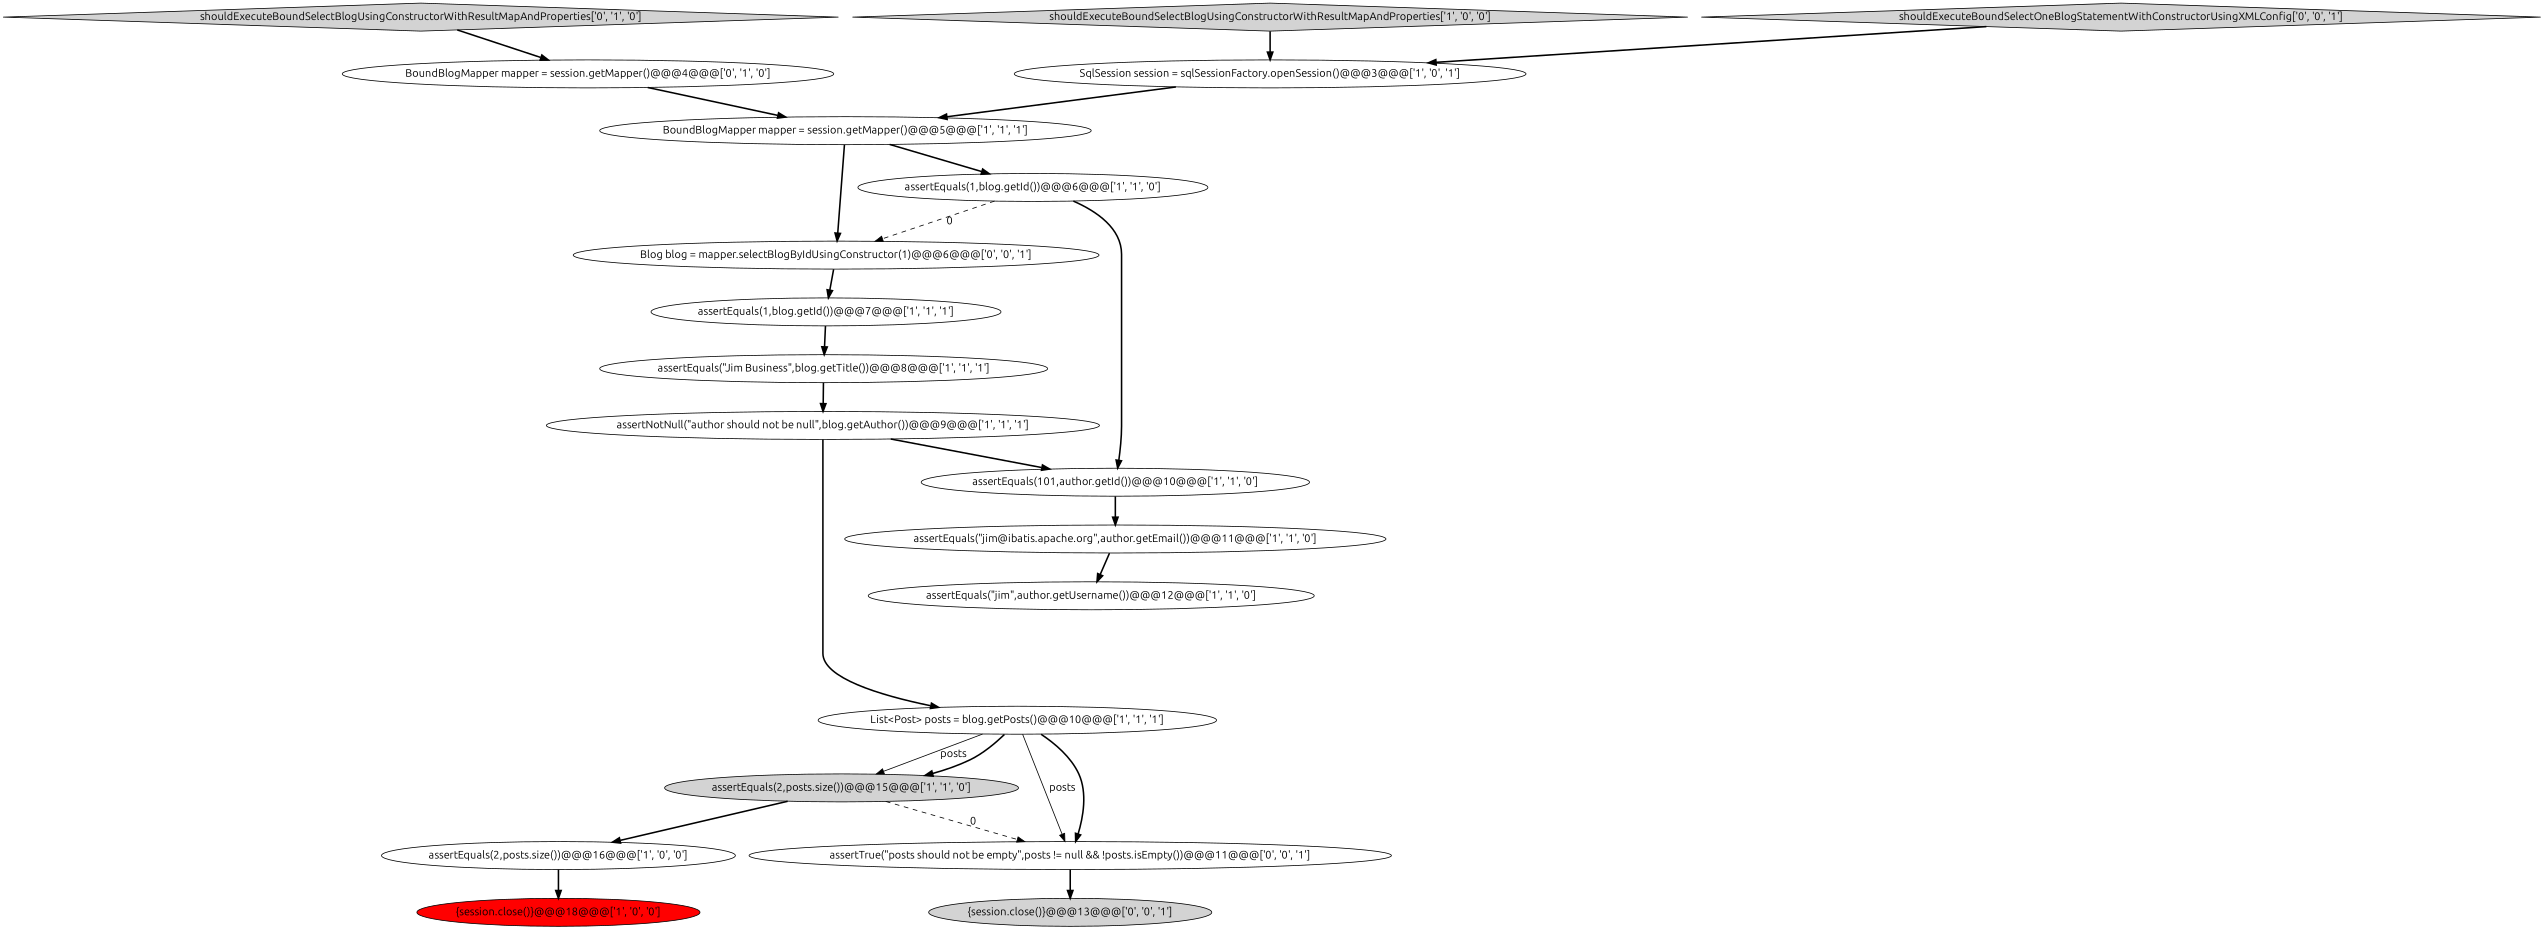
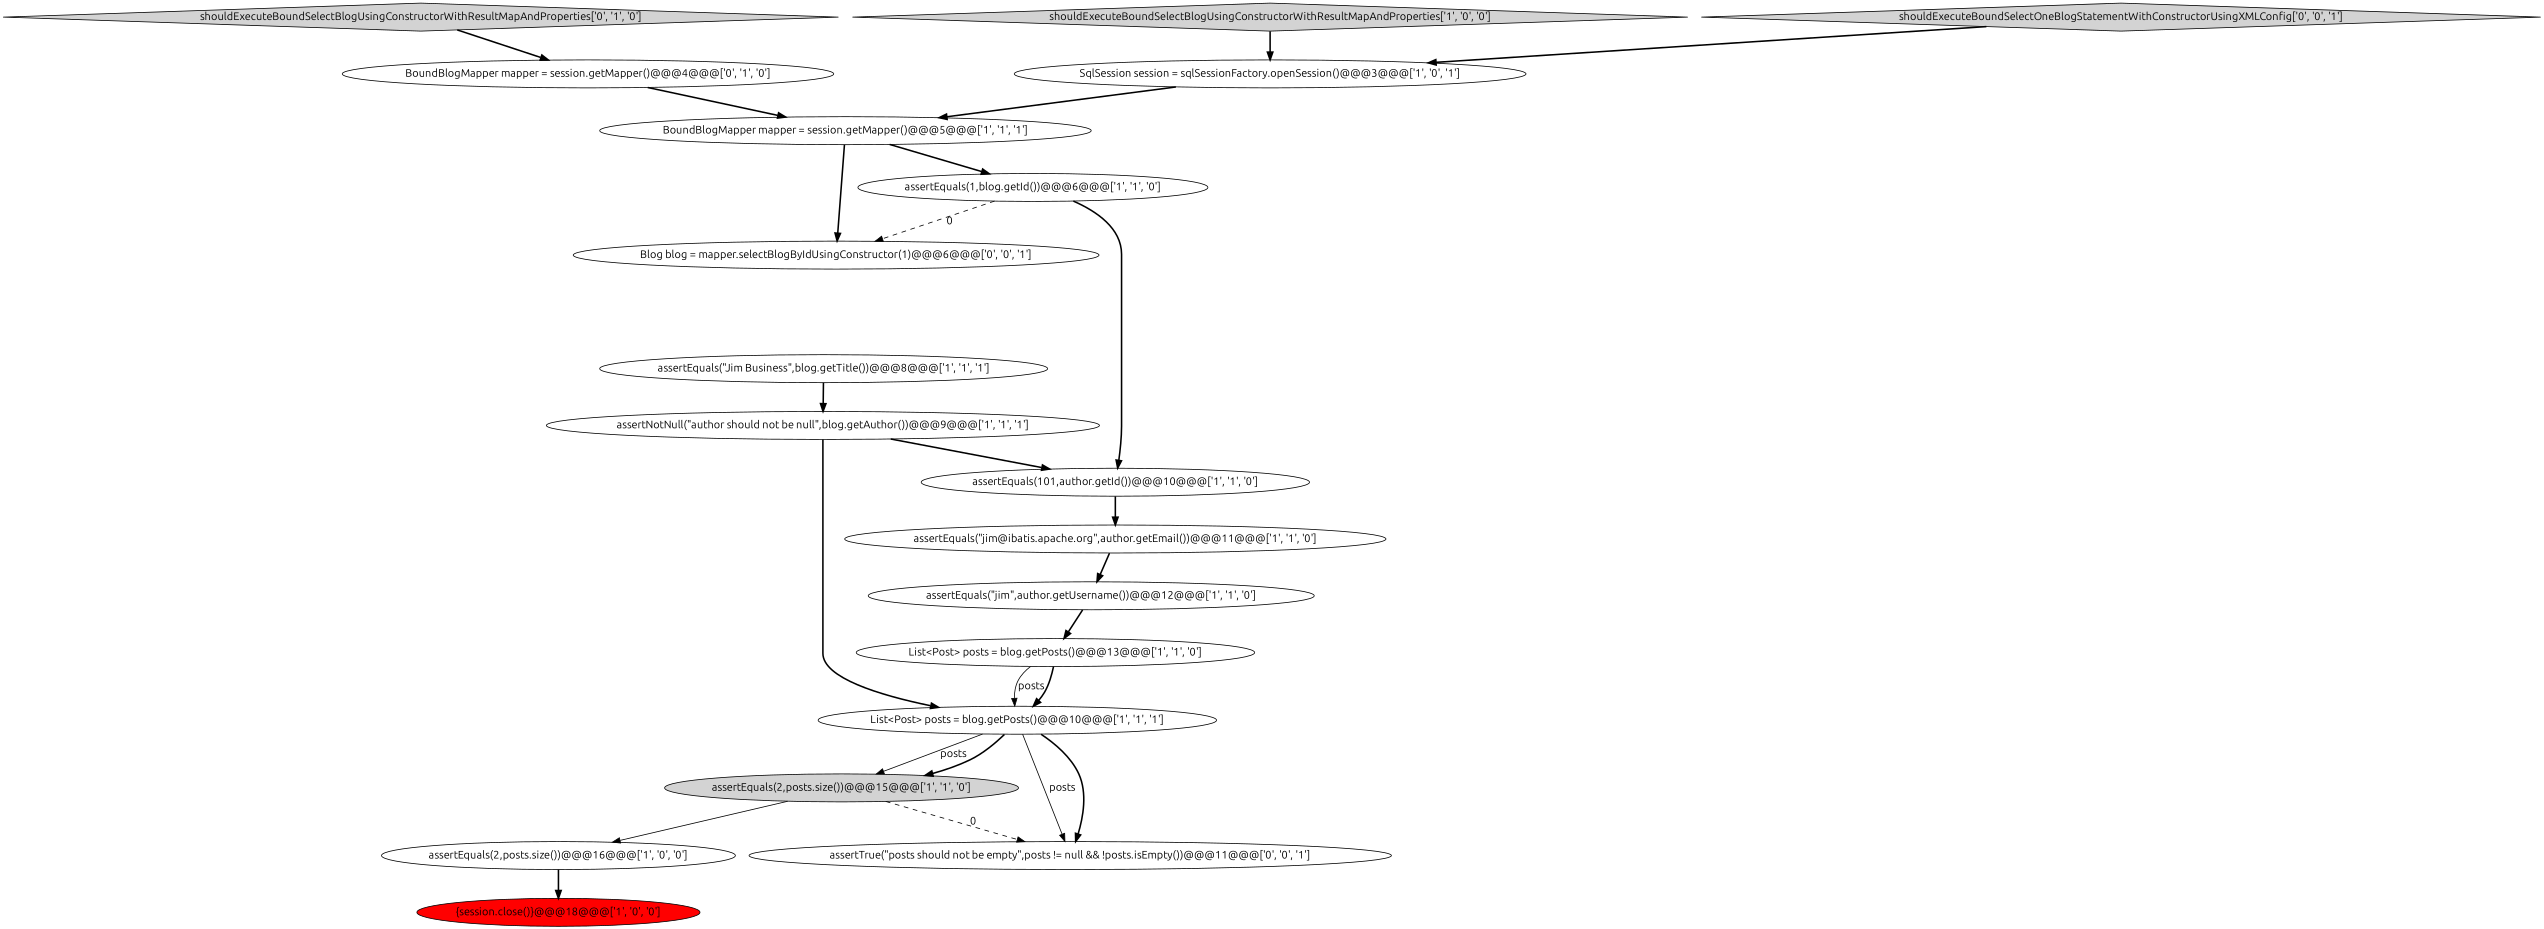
node "assertEquals(1,blog.getId())@@@7@@@['1', '1', '1']": removed
node "List<Post> posts = blog.getPosts()@@@13@@@['1', '1', '0']": added
edge "assertEquals(2,posts.size())@@@15@@@['1', '1', '0']" -> "assertEquals(2,posts.size())@@@16@@@['1', '0', '0']": style bold -> solid
node "{session.close()}@@@13@@@['0', '0', '1']": removed
